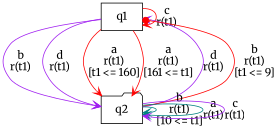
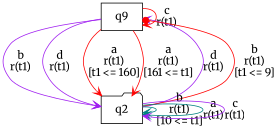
node "q1": label "q1" -> "q9"
